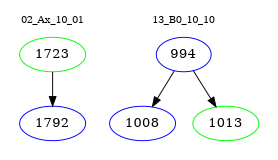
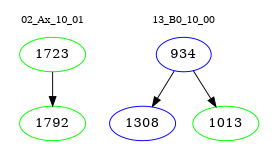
cluster "13_B0_10_10": label "13_B0_10_10" -> "13_B0_10_00"
node "994": label "994" -> "934"
node "1792": color blue -> green
node "1008": label "1008" -> "1308"
